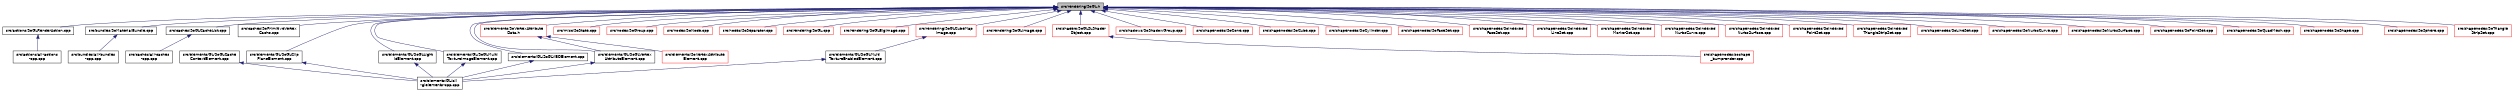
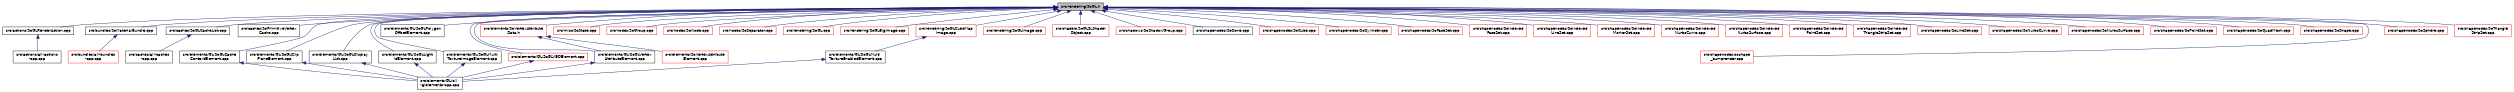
edge "src/elements/GL/SoGLCache ContextElement.cpp" -> "src/rendering/SoGL.h": added
node "src/elements/GL/SoGLPolygon OffsetElement.cpp": added
node "src/shapenodes/SoCone.cpp": color red -> black
edge "src/shapenodes/soshape _bumprender.cpp" -> "src/shaders/SoGLSLShader Object.cpp": now "src/shapenodes/soshape _bumprender.cpp" -> "src/rendering/SoGL.h"
node "src/bundles/all-bundles -cpp.cpp": color black -> red
node "src/elements/GL/SoGLDisplay List.cpp": added
node "src/elements/GL/SoGLVBOElement.cpp": color black -> red
